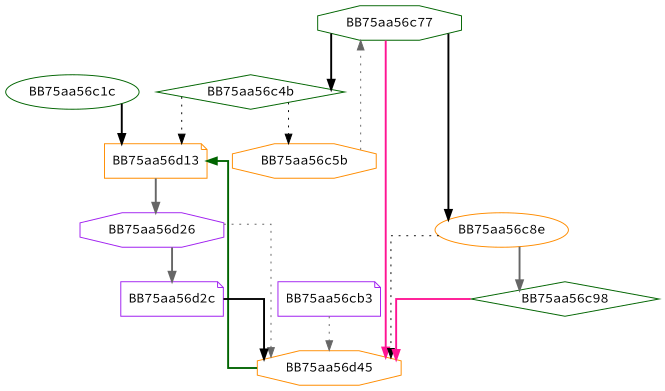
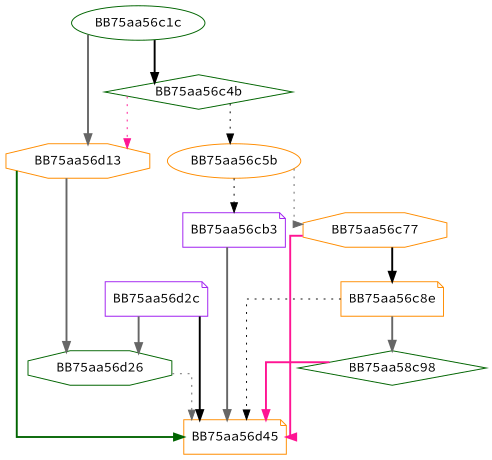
node "BB75aa56c77": color darkgreen -> darkorange
edge "BB75aa56c77" -> "BB75aa56c4b": now "BB75aa56c1c" -> "BB75aa56c4b"
edge "BB75aa56c4b" -> "BB75aa56d13": color black -> deeppink
edge "BB75aa56c1c" -> "BB75aa56d13": color black -> gray40
node "BB75aa56d13": shape note -> octagon
node "BB75aa56c5b": shape octagon -> ellipse
edge "BB75aa56c5b" -> "BB75aa56cb3": added
node "BB75aa56d26": color purple -> darkgreen
node "BB75aa56c8e": shape ellipse -> note
edge "BB75aa56d26" -> "BB75aa56d2c": reversed
edge "BB75aa56d45" -> "BB75aa56d13": reversed
node "BB75aa56c98": label "BB75aa56c98" -> "BB75aa58c98"
edge "BB75aa56cb3" -> "BB75aa56d45": style dotted -> bold
node "BB75aa56d45": shape octagon -> note
